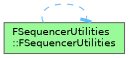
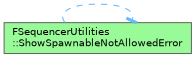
node "FSequencerUtilities ::FSequencerUtilities": label "FSequencerUtilities ::FSequencerUtilities" -> "FSequencerUtilities ::ShowSpawnableNotAllowedError"
